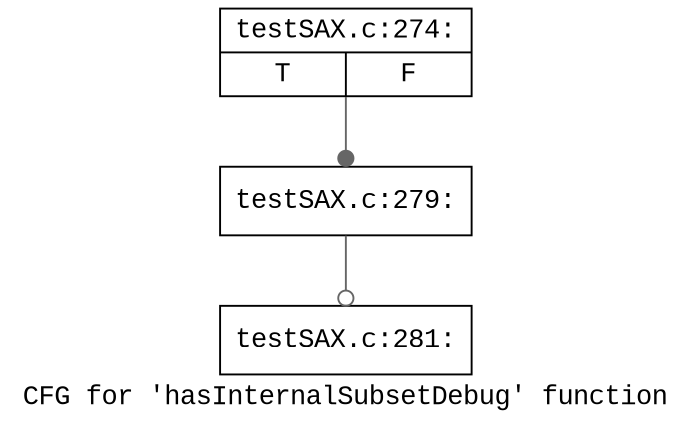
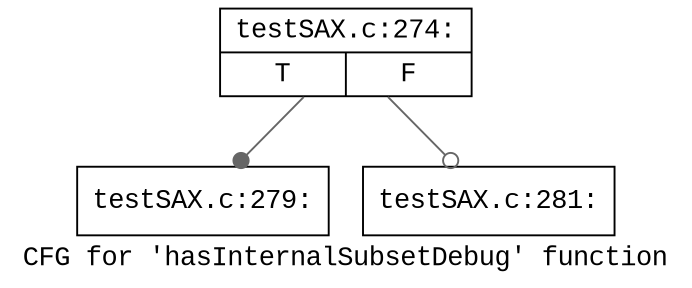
edge "testSAX.c:279:" -> "testSAX.c:281:": now "testSAX.c:274:" -> "testSAX.c:281:"
